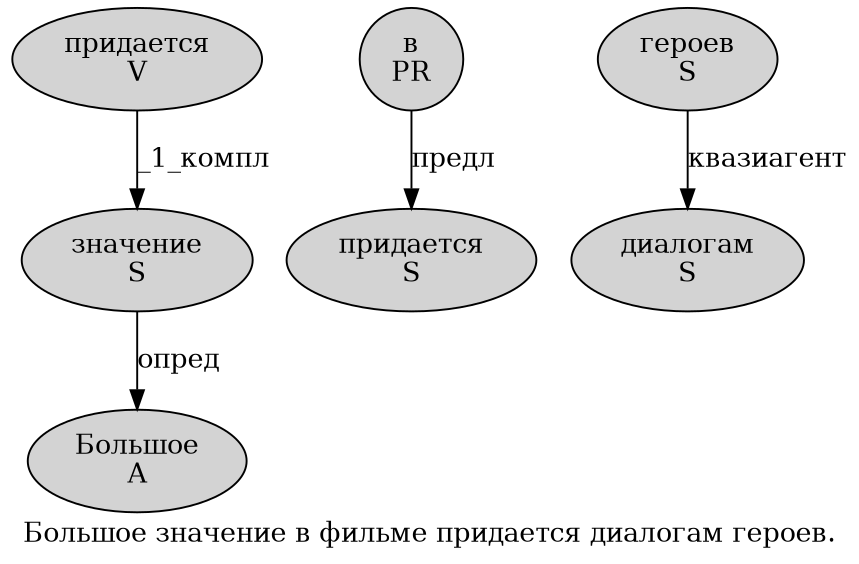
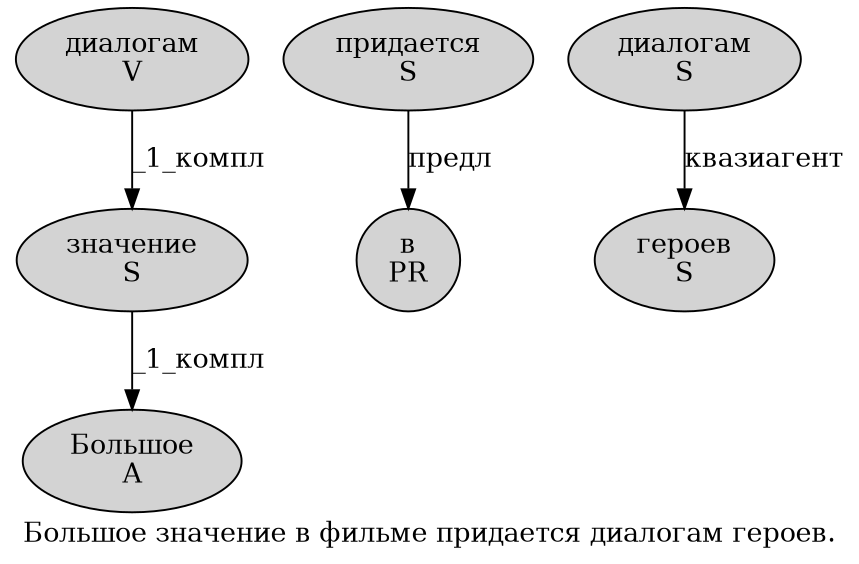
node "придается V": label "придается V" -> "диалогам V"
edge "в PR" -> "придается S": reversed
edge "героев S" -> "диалогам S": reversed
edge "значение S" -> "Большое A": label "опред" -> "_1_компл"
